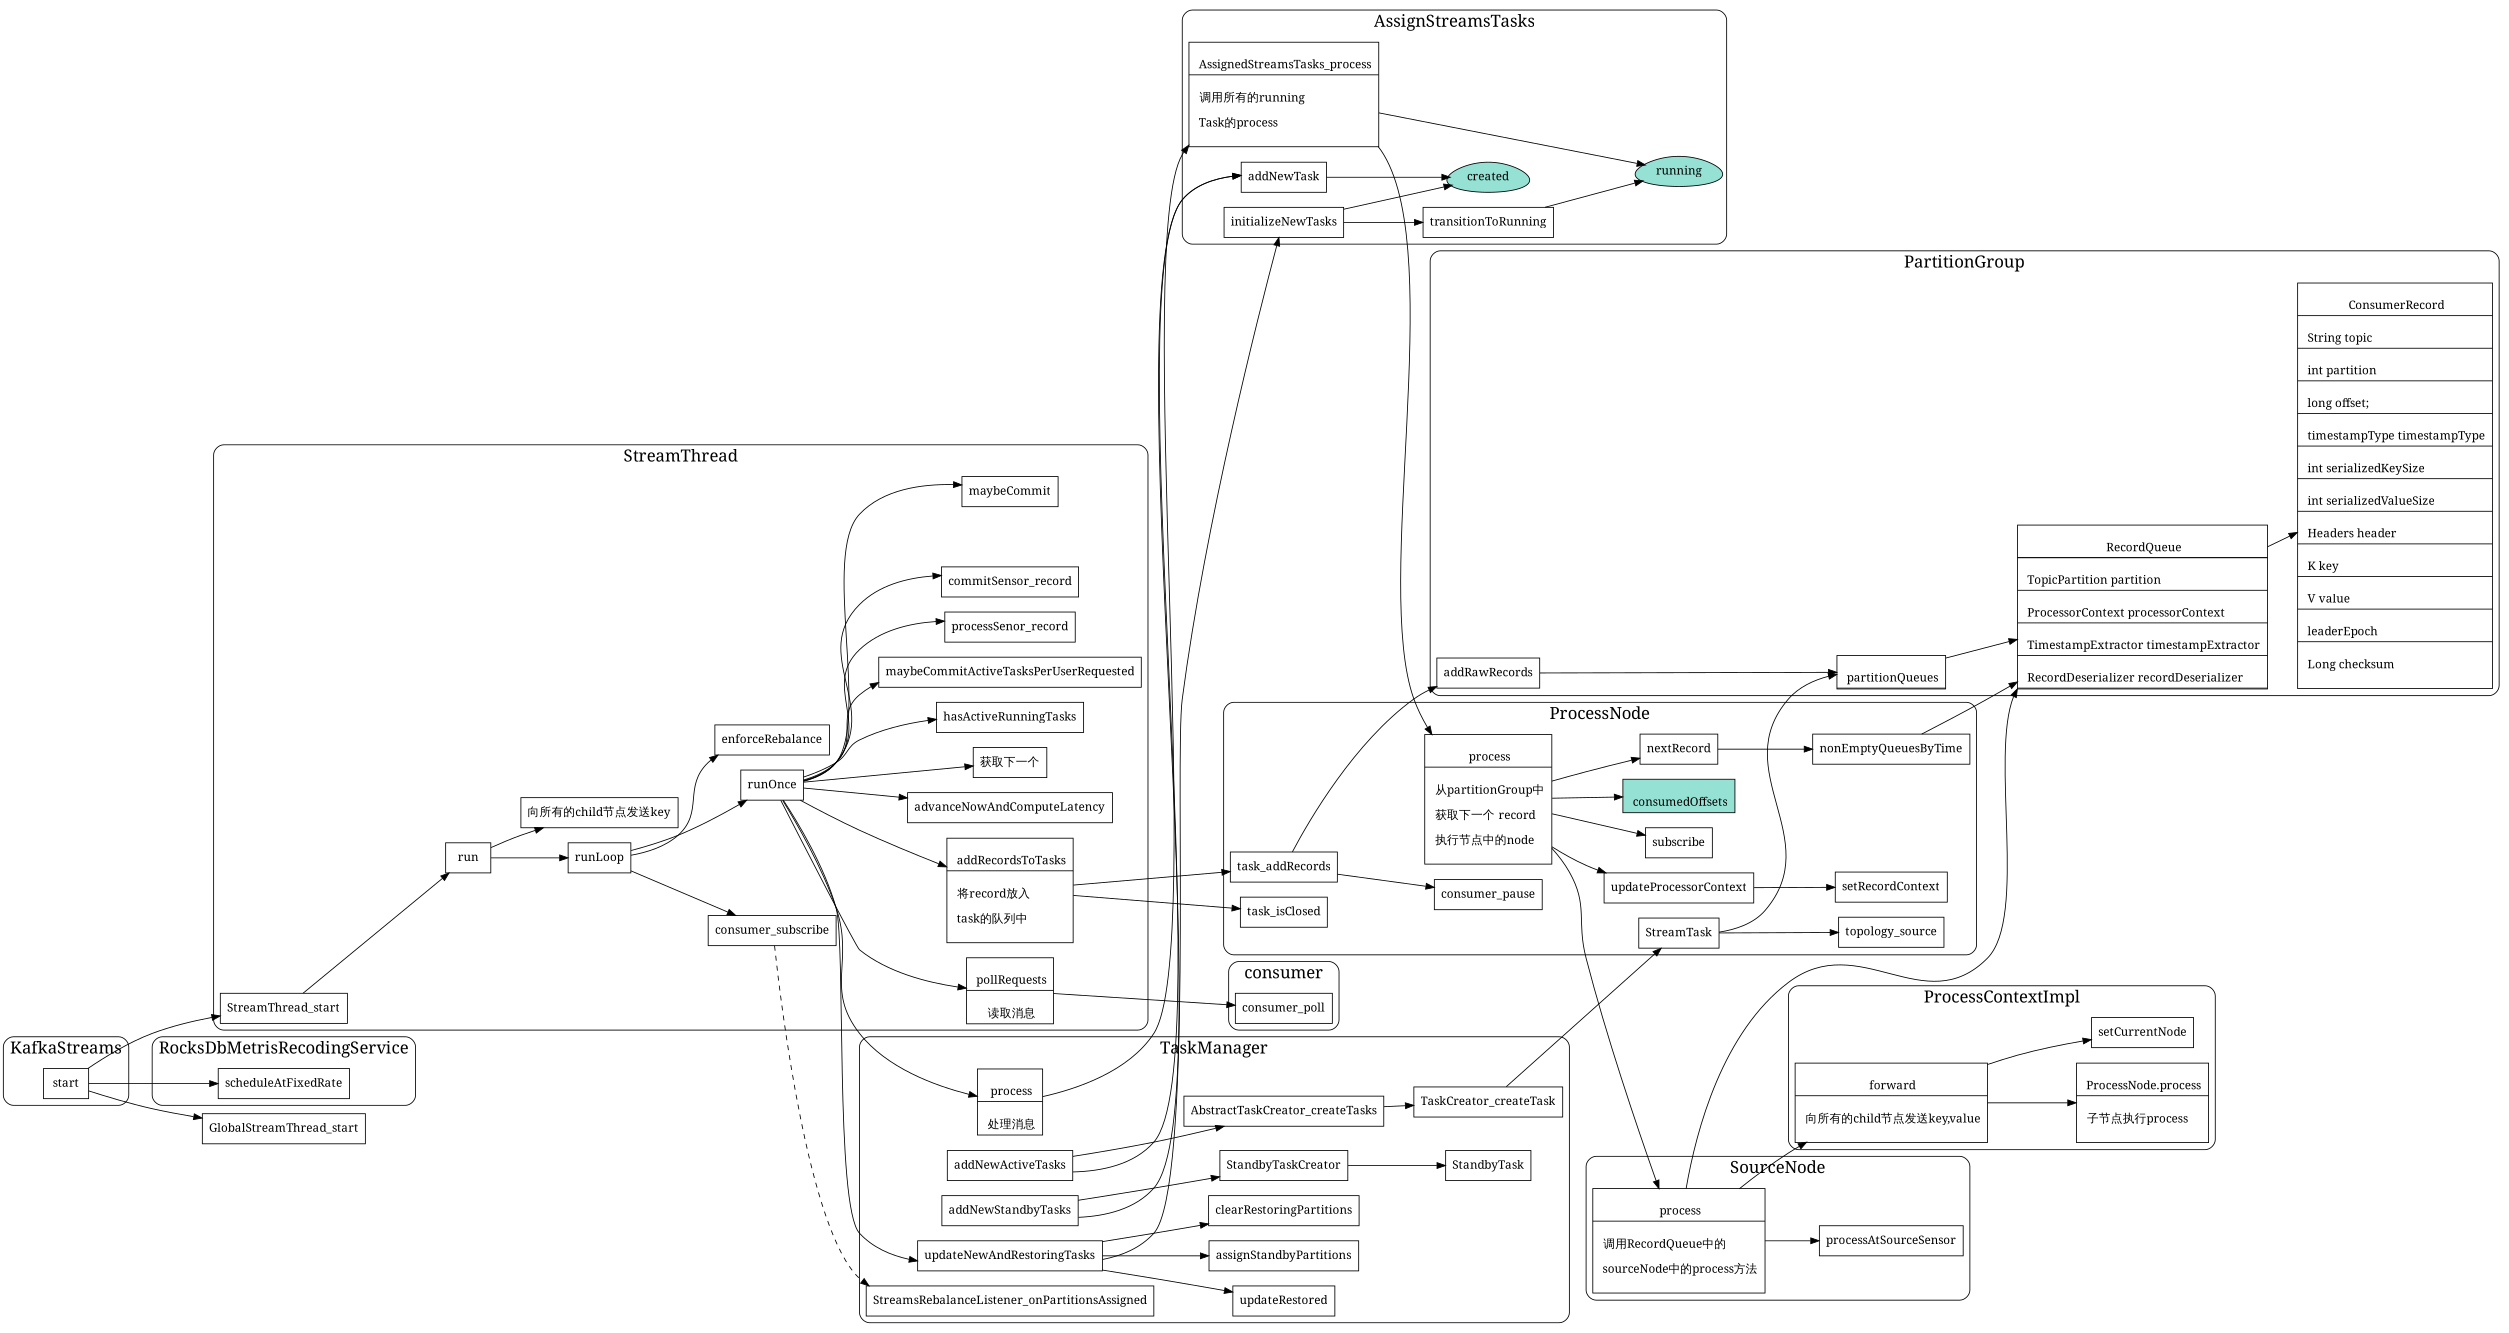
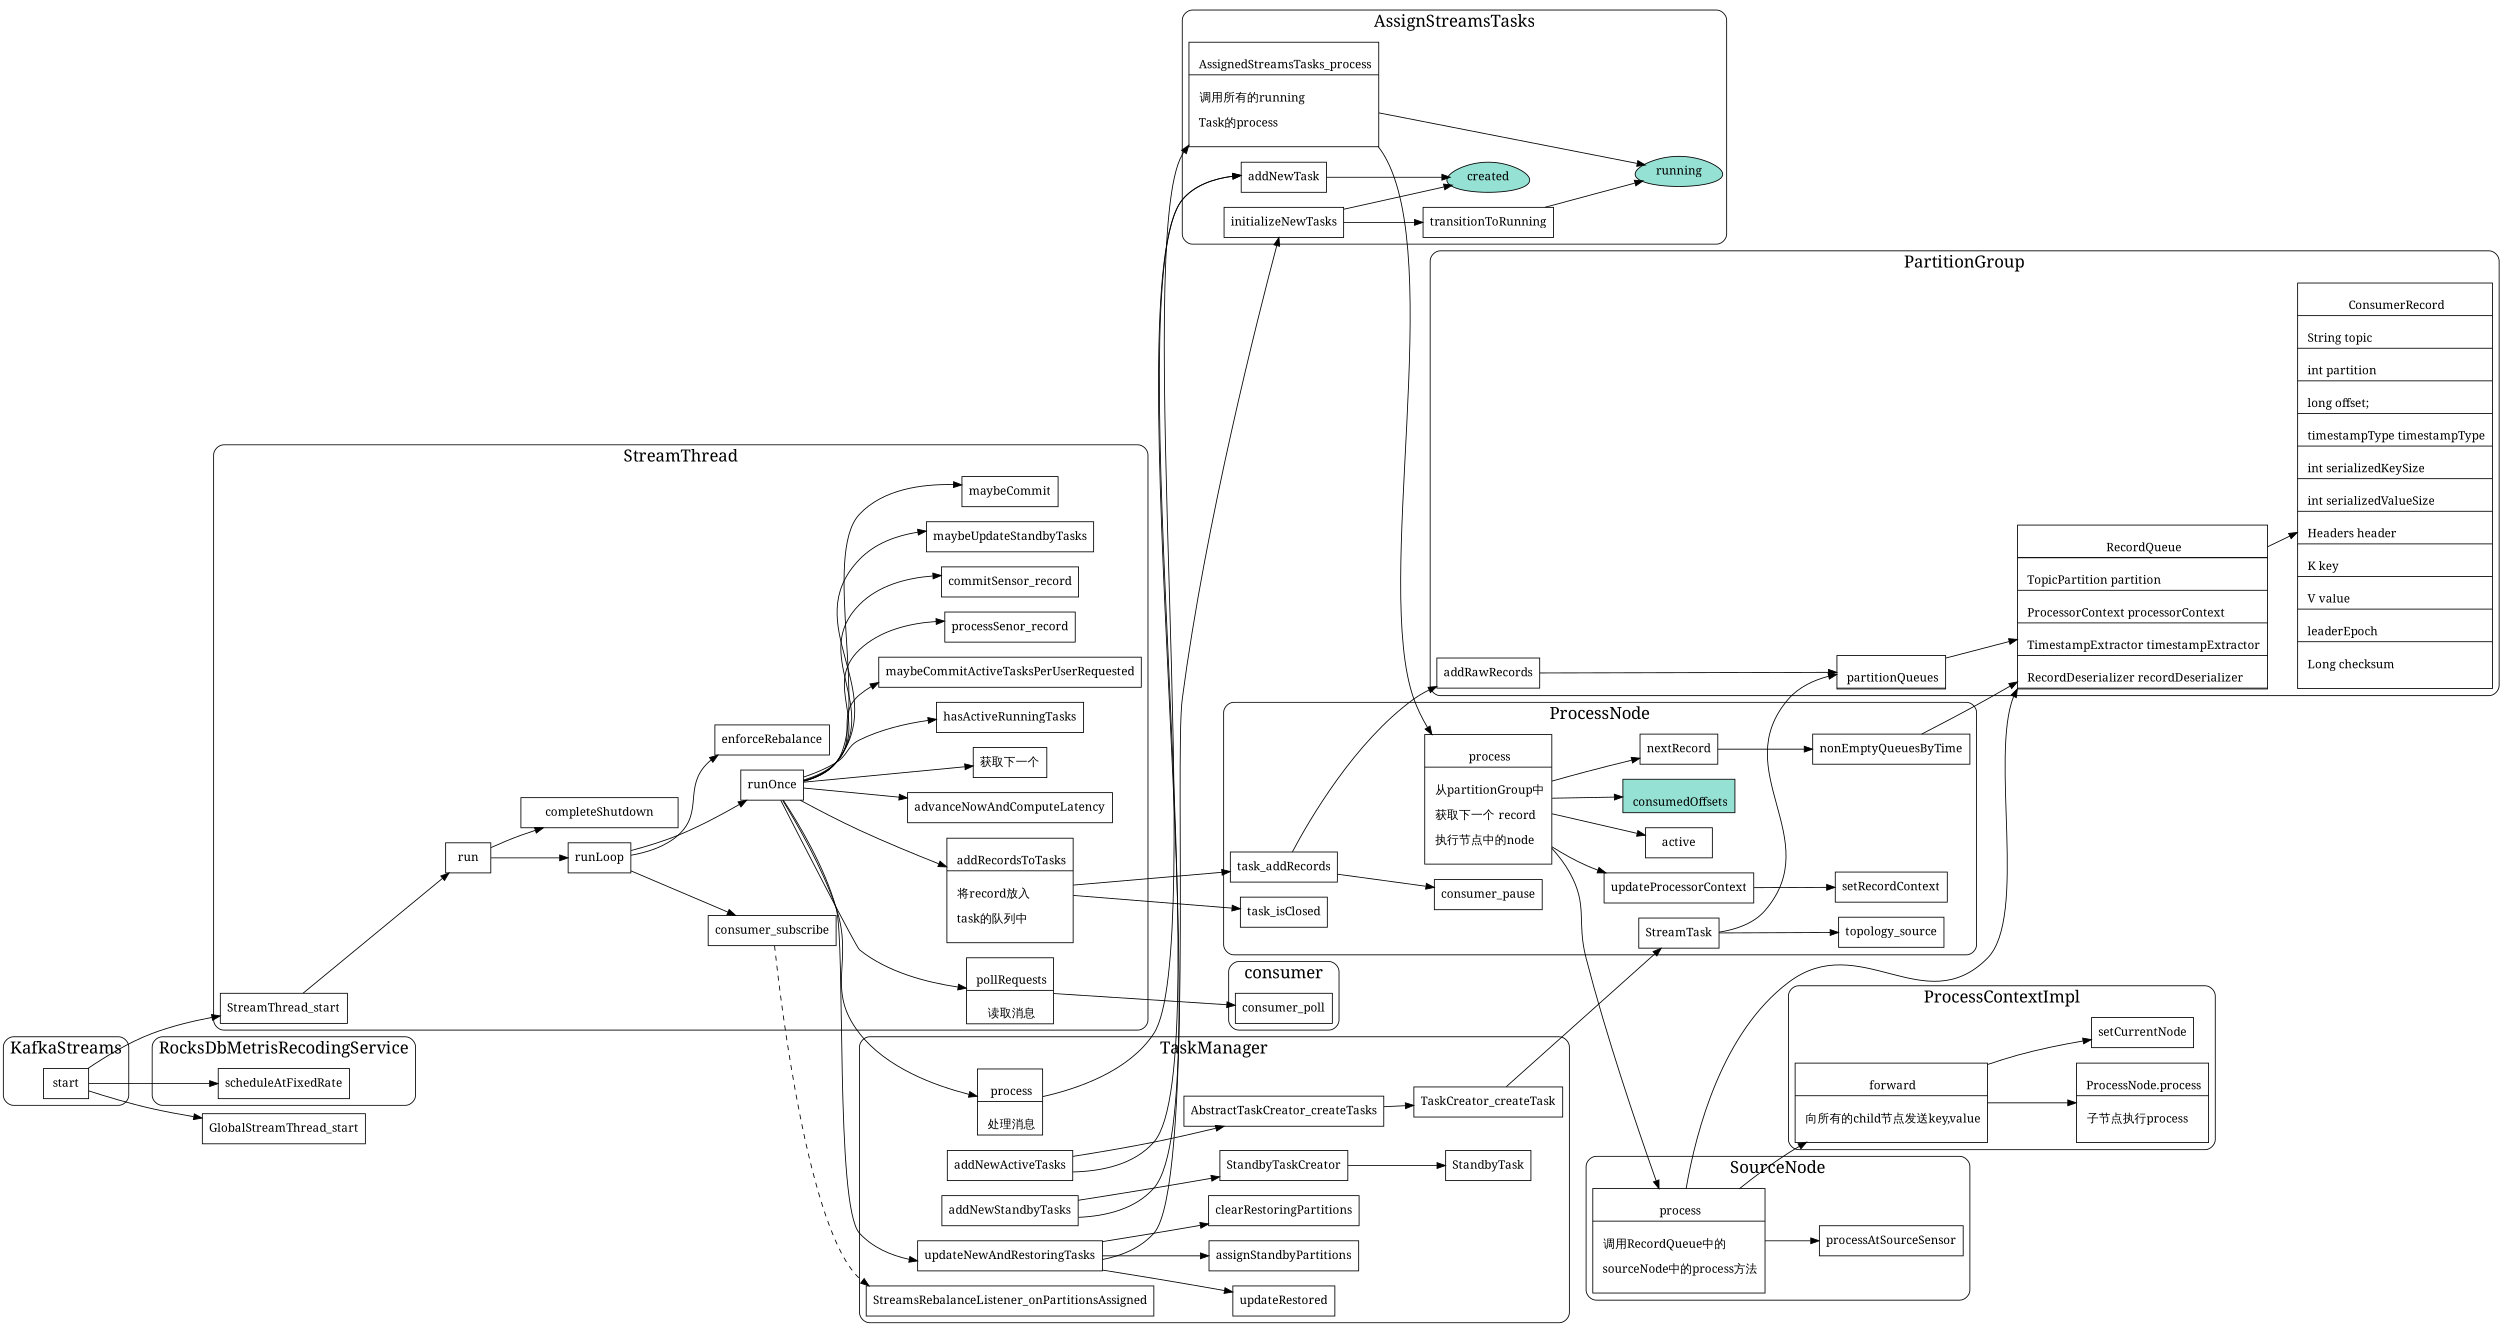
node "maybeUpdateStandbyTasks": added
node "向所有的child节点发送key": label "向所有的child节点发送key" -> "completeShutdown"
node "subscribe": label "subscribe" -> "active"
